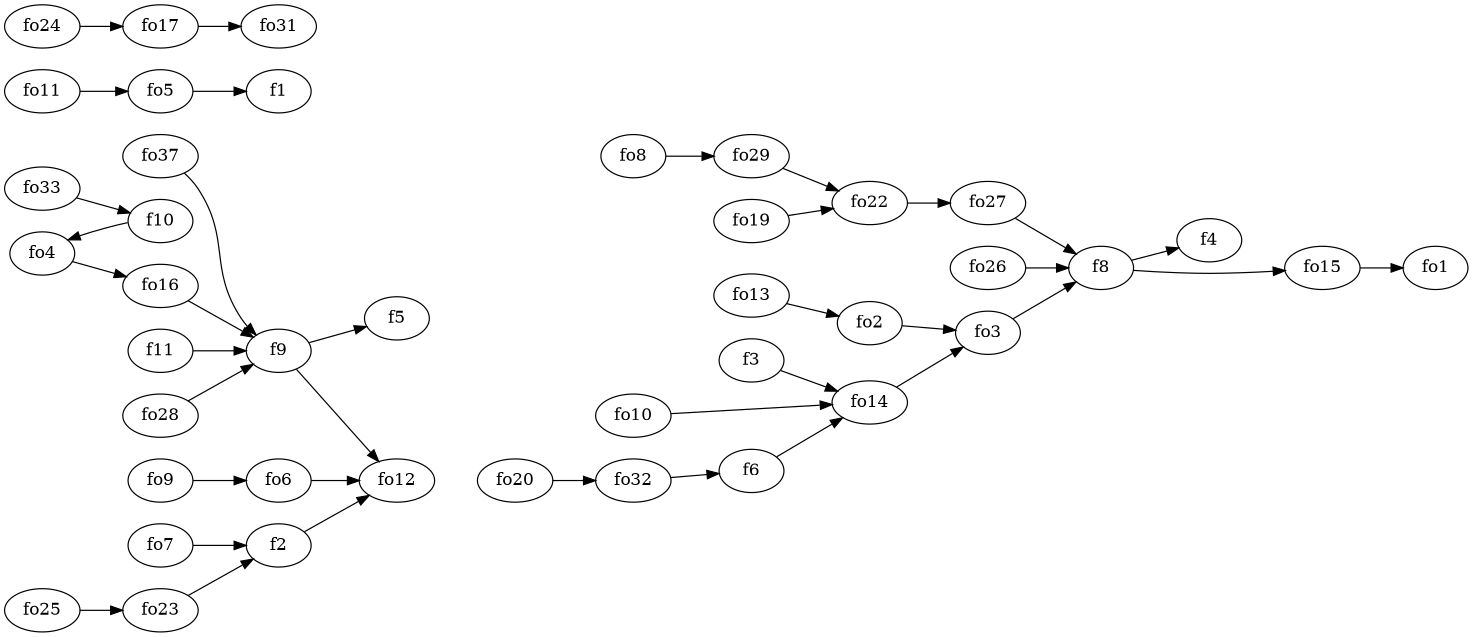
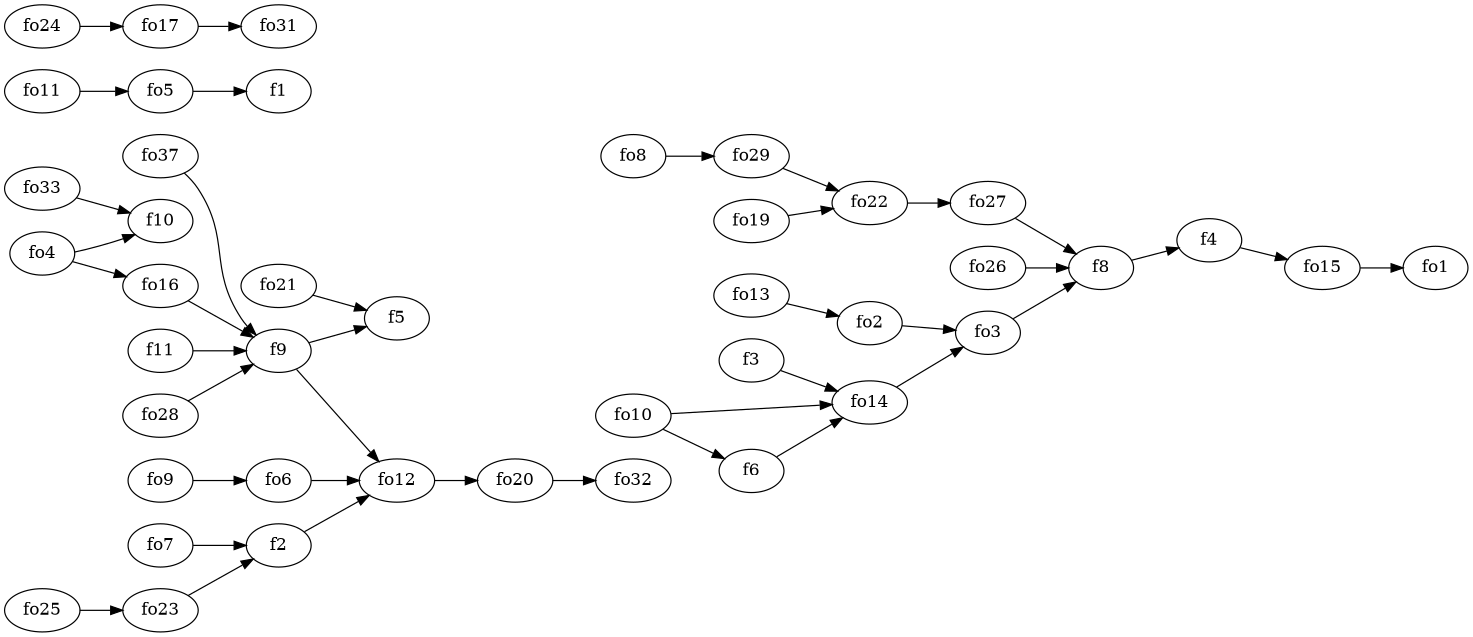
edge "f10" -> "fo4": reversed
edge "f8" -> "fo15": now "f4" -> "fo15"
node "fo21": added
edge "fo32" -> "f6": now "fo10" -> "f6"
edge "fo12" -> "fo20": added
